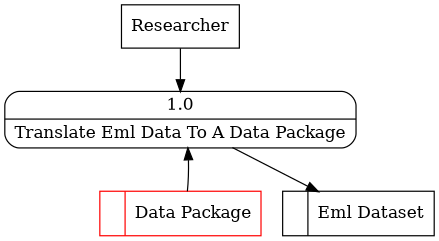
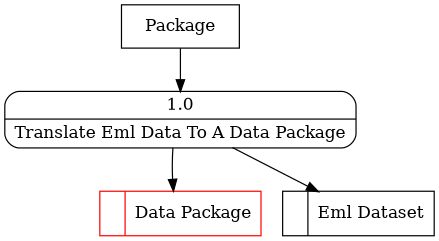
node "Researcher": label "Researcher" -> "Package"
edge "Data Package" -> "1.0": reversed
